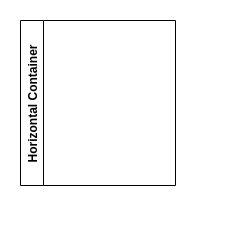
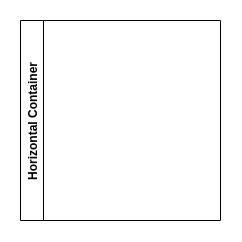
node "Horizontal Container": size 155x165 -> 200x200
